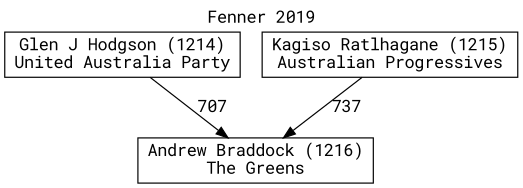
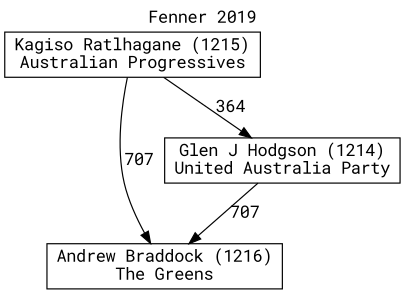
edge "Kagiso Ratlhagane (1215) Australian Progressives" -> "Glen J Hodgson (1214) United Australia Party": added, label "364"
edge "Kagiso Ratlhagane (1215) Australian Progressives" -> "Andrew Braddock (1216) The Greens": label "737" -> "707"
